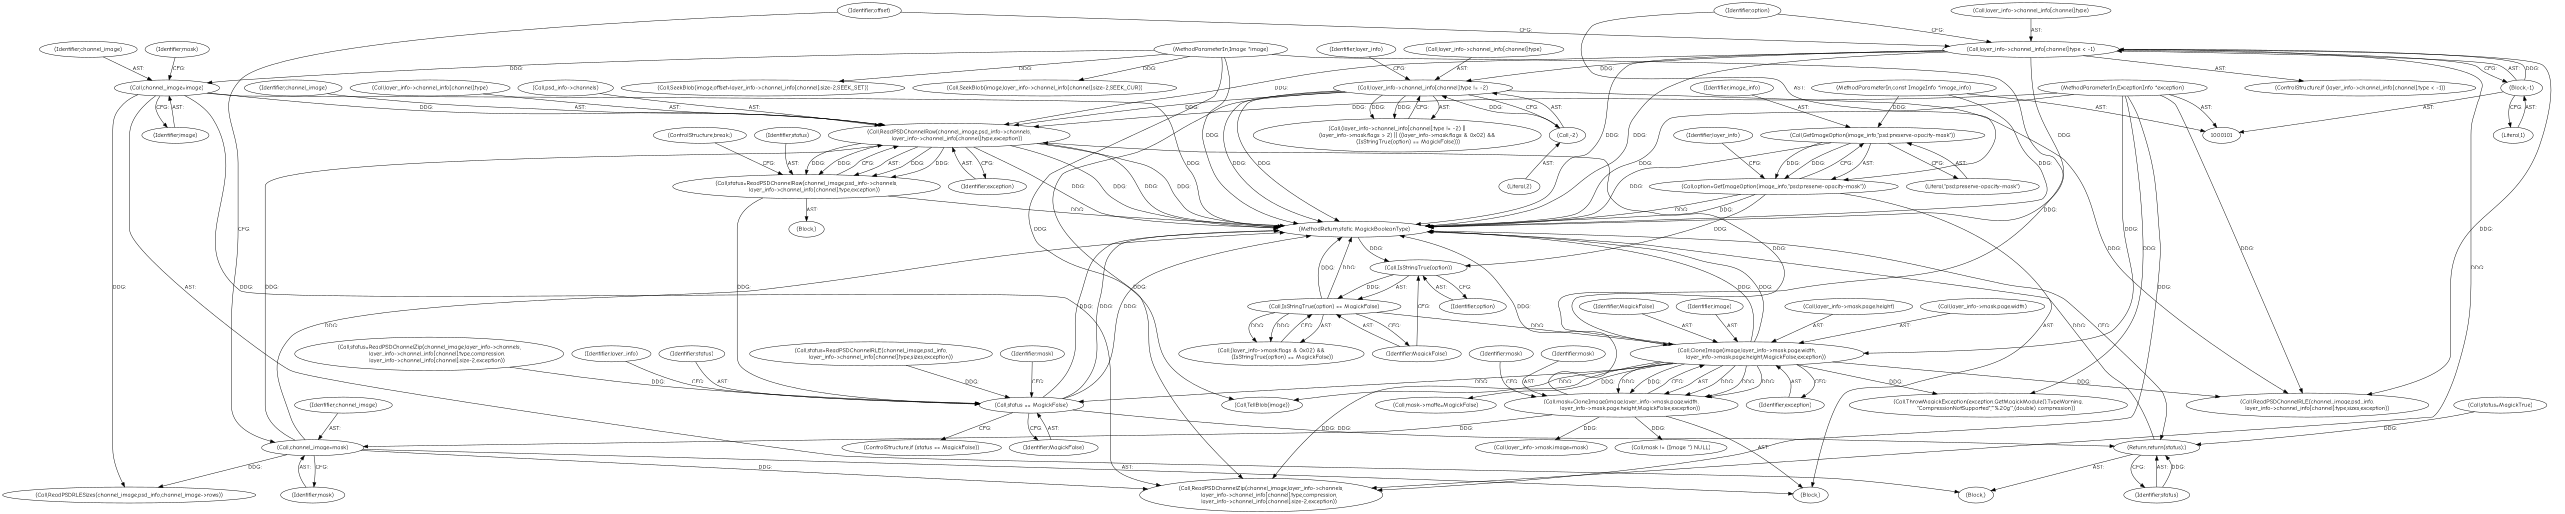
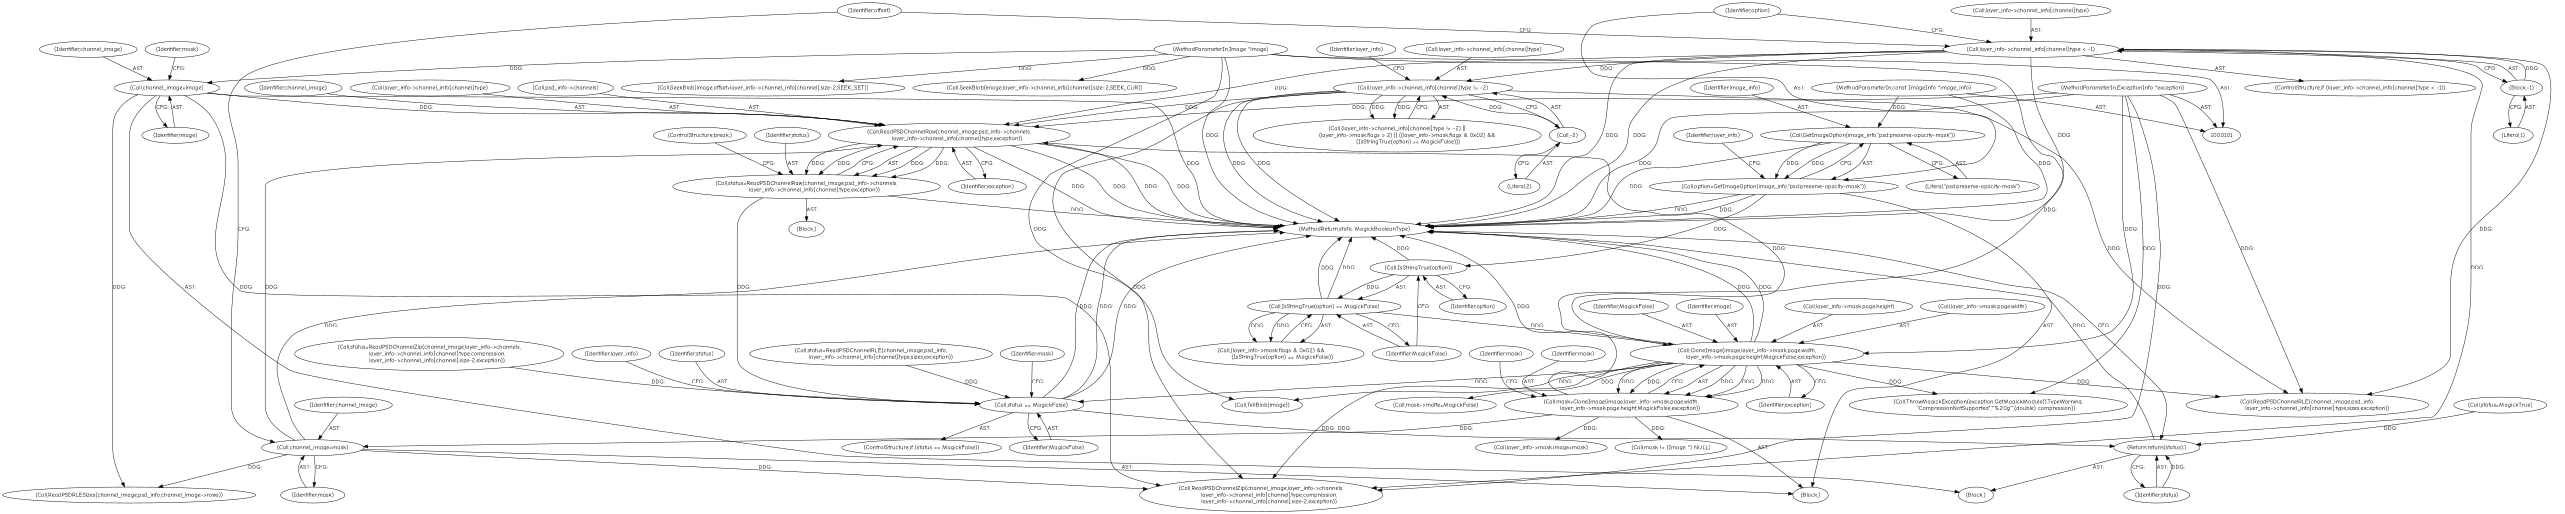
edge "(Block,-1)" -> "1000101": now "(MethodParameterIn,Image *image)" -> "1000101"
edge "(Call,-2)" -> "(Literal,2)": added, label "CFG:"
edge "(MethodReturn,static MagickBooleanType)" -> "(Call,IsStringTrue(option))": reversed
edge "(Call,status == MagickFalse)" -> "(ControlStructure,if (status == MagickFalse))": label "CFG: " -> "AST: "
